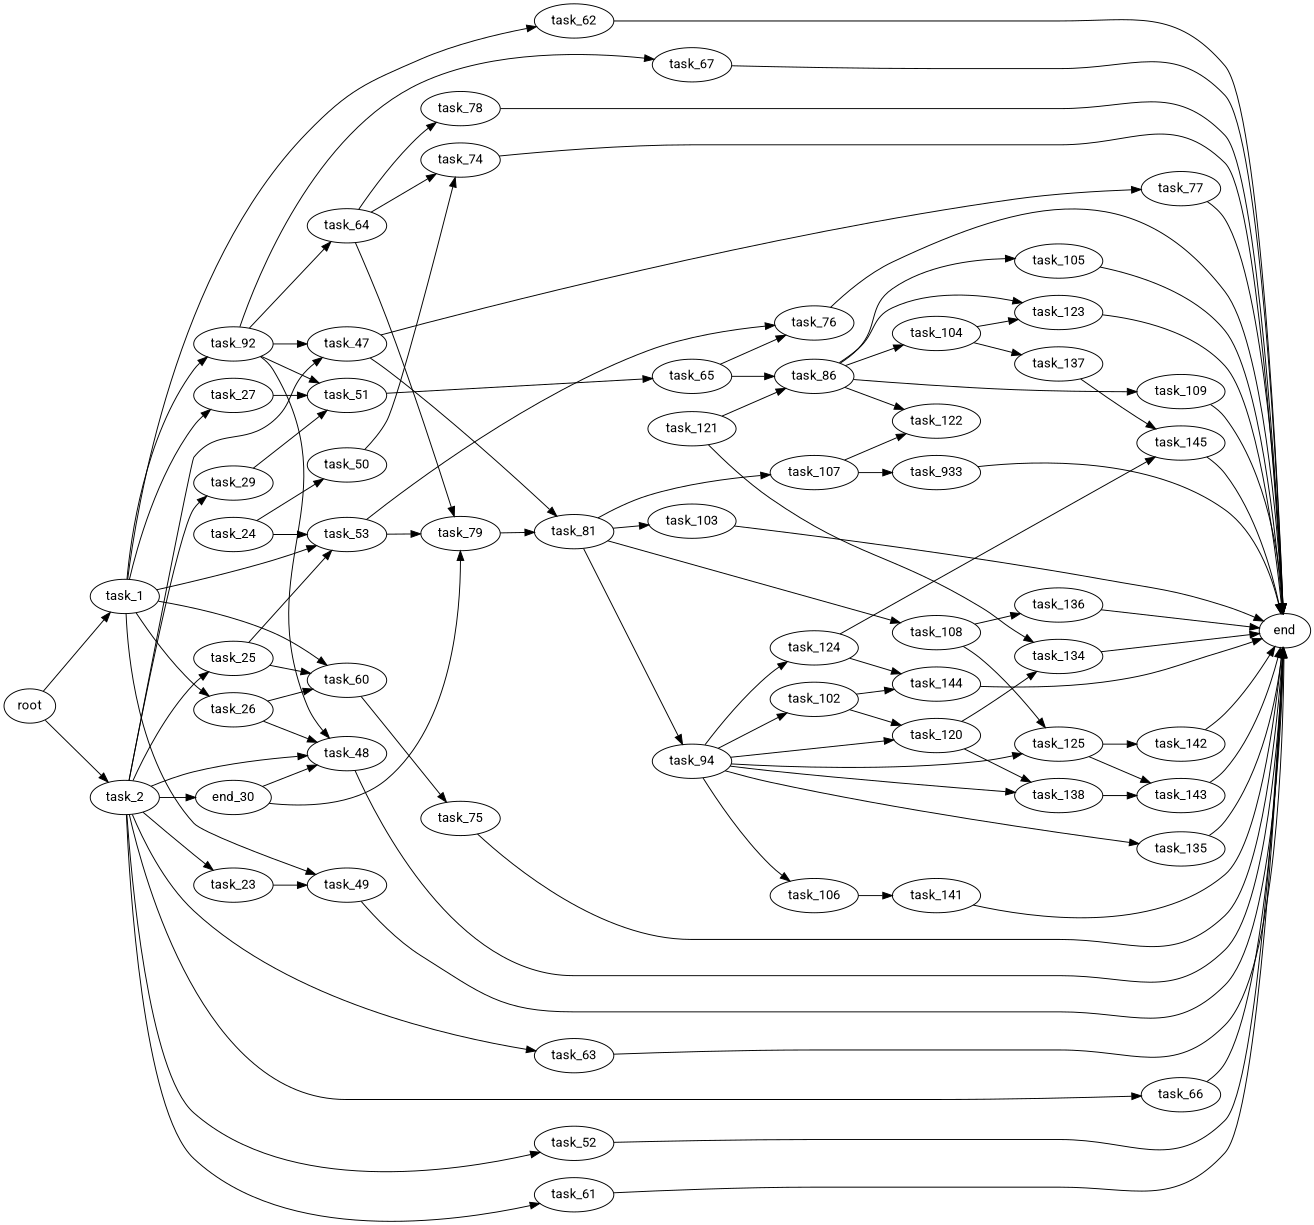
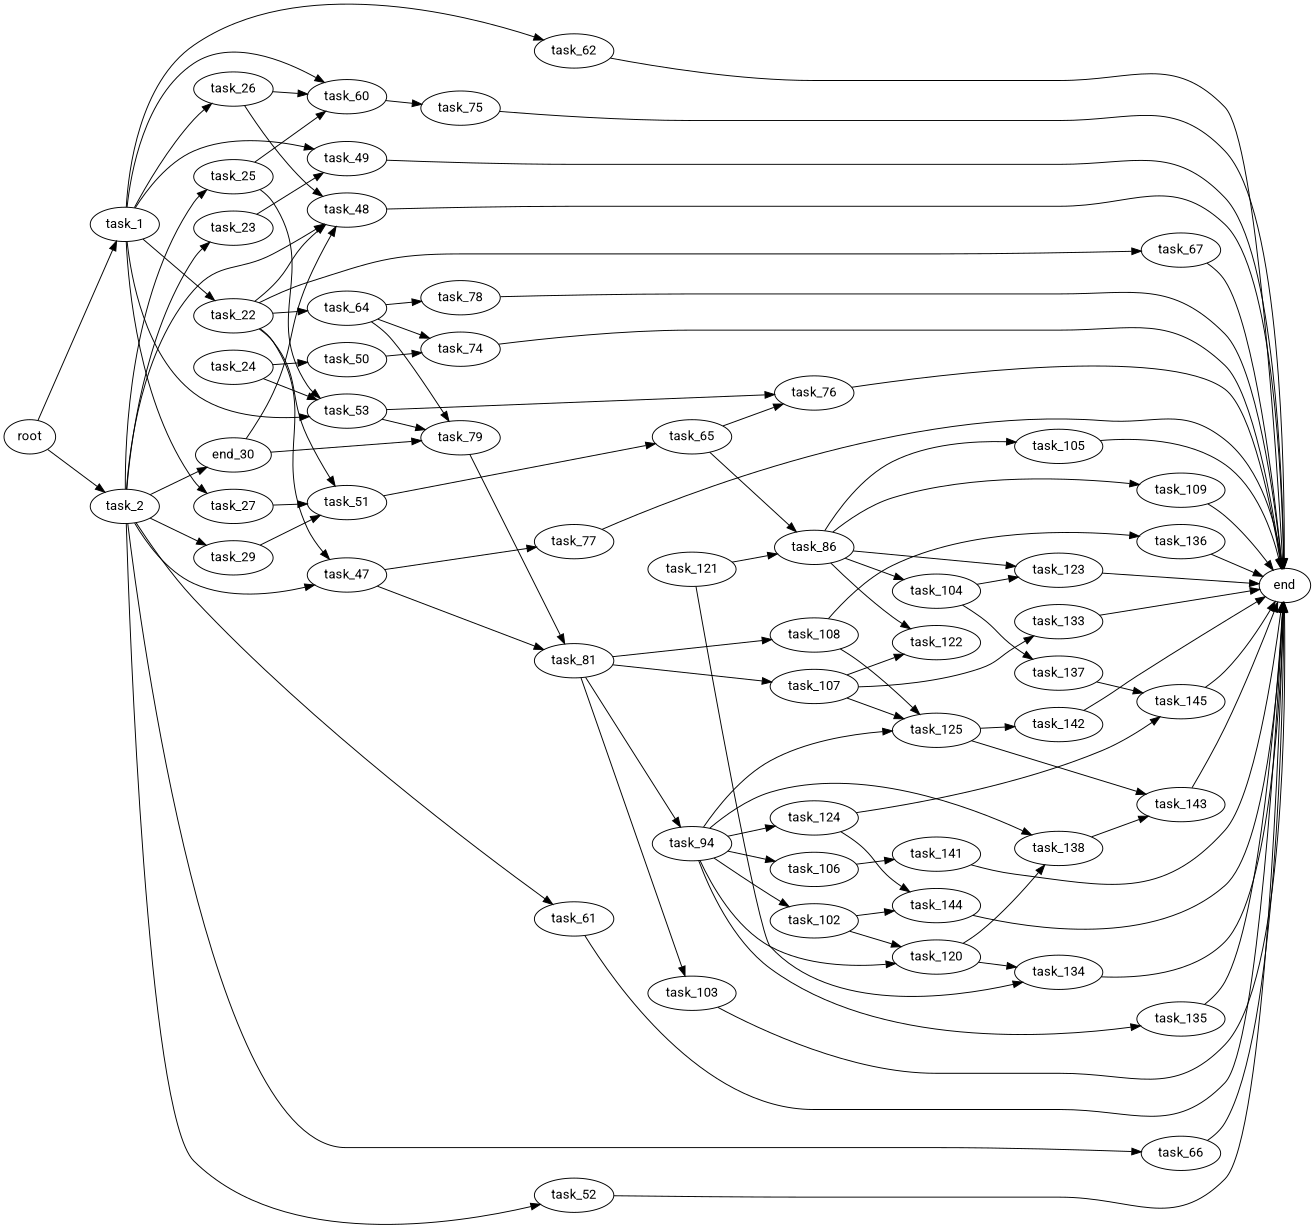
node "task_92": label "task_92" -> "task_22"
node "task_933": label "task_933" -> "task_133"
edge "task_107" -> "task_125": added
node "task_63": removed
